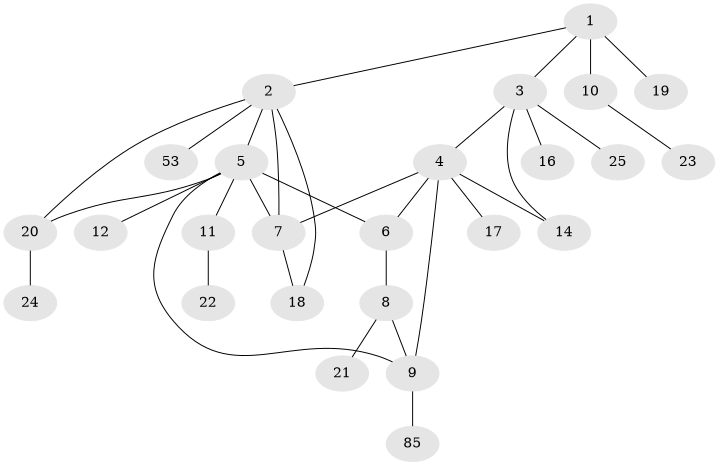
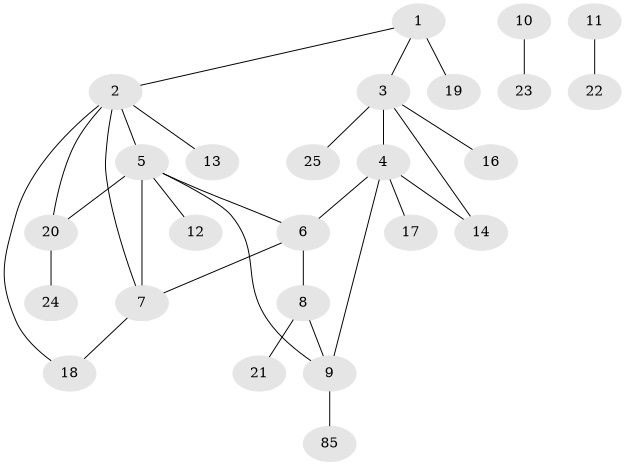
edge "1" -- "10": removed
node "53": label "53" -> "13"
edge "5" -- "11": removed
edge "4" -- "7": now "6" -- "7"
